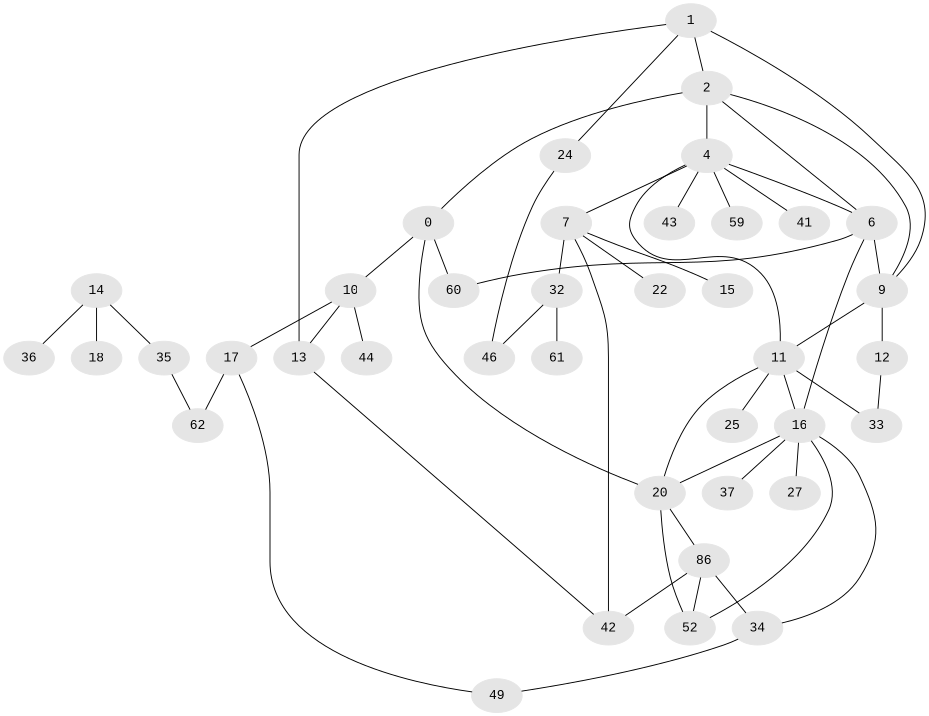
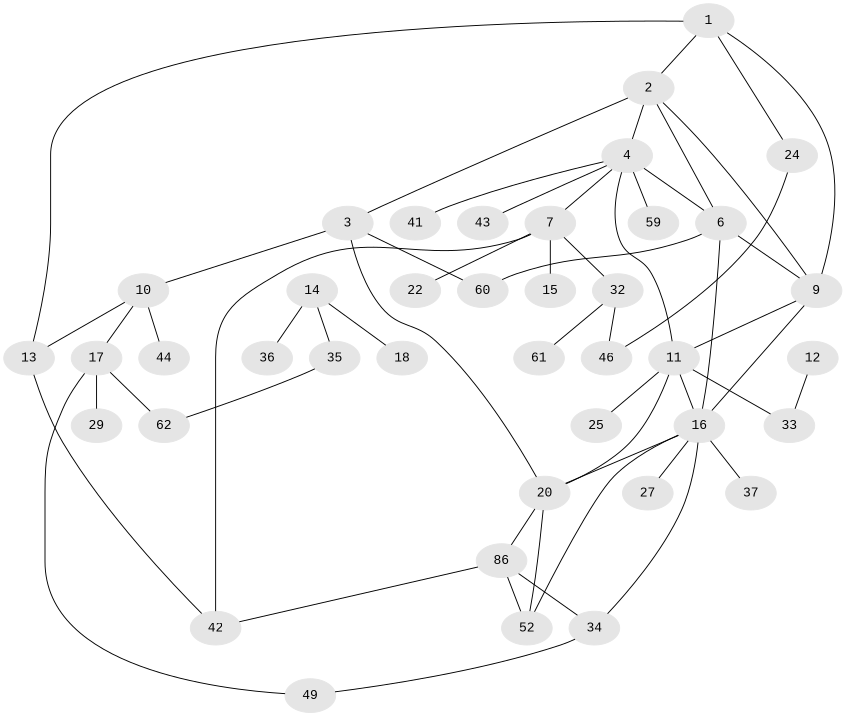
node "0": label "0" -> "3"
edge "9" -- "12": now "9" -- "16"
node "29": added
